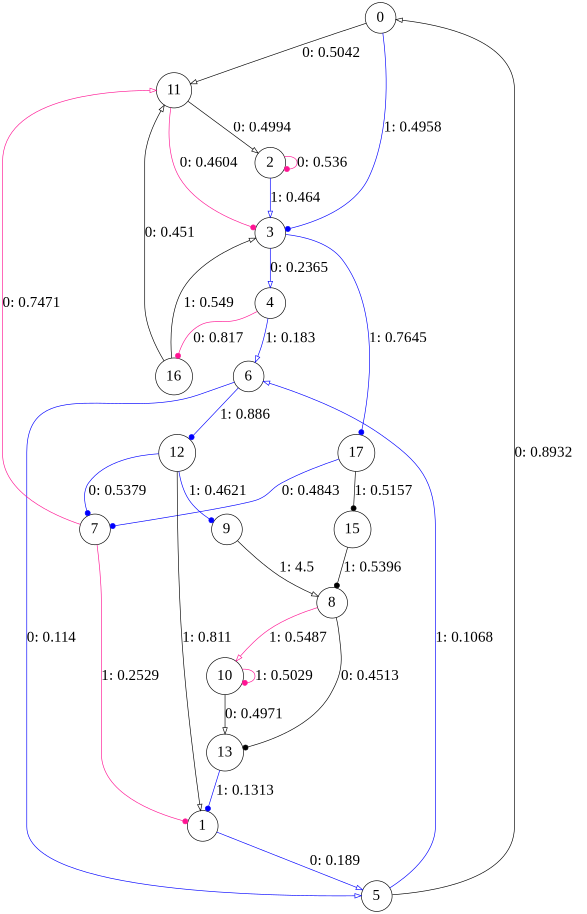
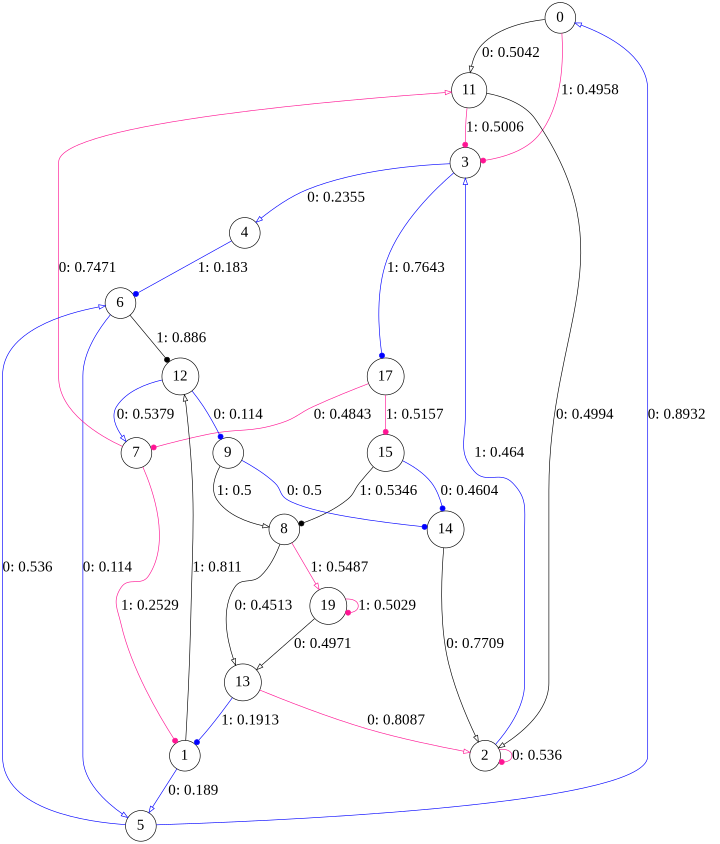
edge "0" -> "3": color blue -> deeppink
edge "11" -> "3": label "0: 0.4604   " -> "1: 0.5006   "
edge "3" -> "4": label "0: 0.2365   " -> "0: 0.2355   "
edge "4" -> "6": arrowhead onormal -> dot
edge "3" -> "17": label "1: 0.7645   " -> "1: 0.7643   "
node "16": removed
edge "6" -> "12": color blue -> black
edge "5" -> "0": color black -> blue
edge "12" -> "7": arrowhead dot -> onormal
edge "17" -> "15": color black -> deeppink
edge "12" -> "9": label "1: 0.4621   " -> "0: 0.114    "
edge "17" -> "7": color blue -> deeppink
node "14": added
edge "9" -> "8": label "1: 4.5      " -> "1: 0.5      "
edge "15" -> "8": label "1: 0.5396   " -> "1: 0.5346   "
edge "12" -> "1": reversed
edge "5" -> "6": label "1: 0.1068   " -> "0: 0.536    "
node "10": label "10" -> "19"
edge "8" -> "13": arrowhead dot -> onormal
edge "13" -> "2": added, label "0: 0.8087"
edge "13" -> "1": label "1: 0.1313   " -> "1: 0.1913   "
